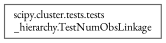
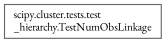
node "scipy.cluster.tests.tests _hierarchy.TestNumObsLinkage": label "scipy.cluster.tests.tests _hierarchy.TestNumObsLinkage" -> "scipy.cluster.tests.test _hierarchy.TestNumObsLinkage"
